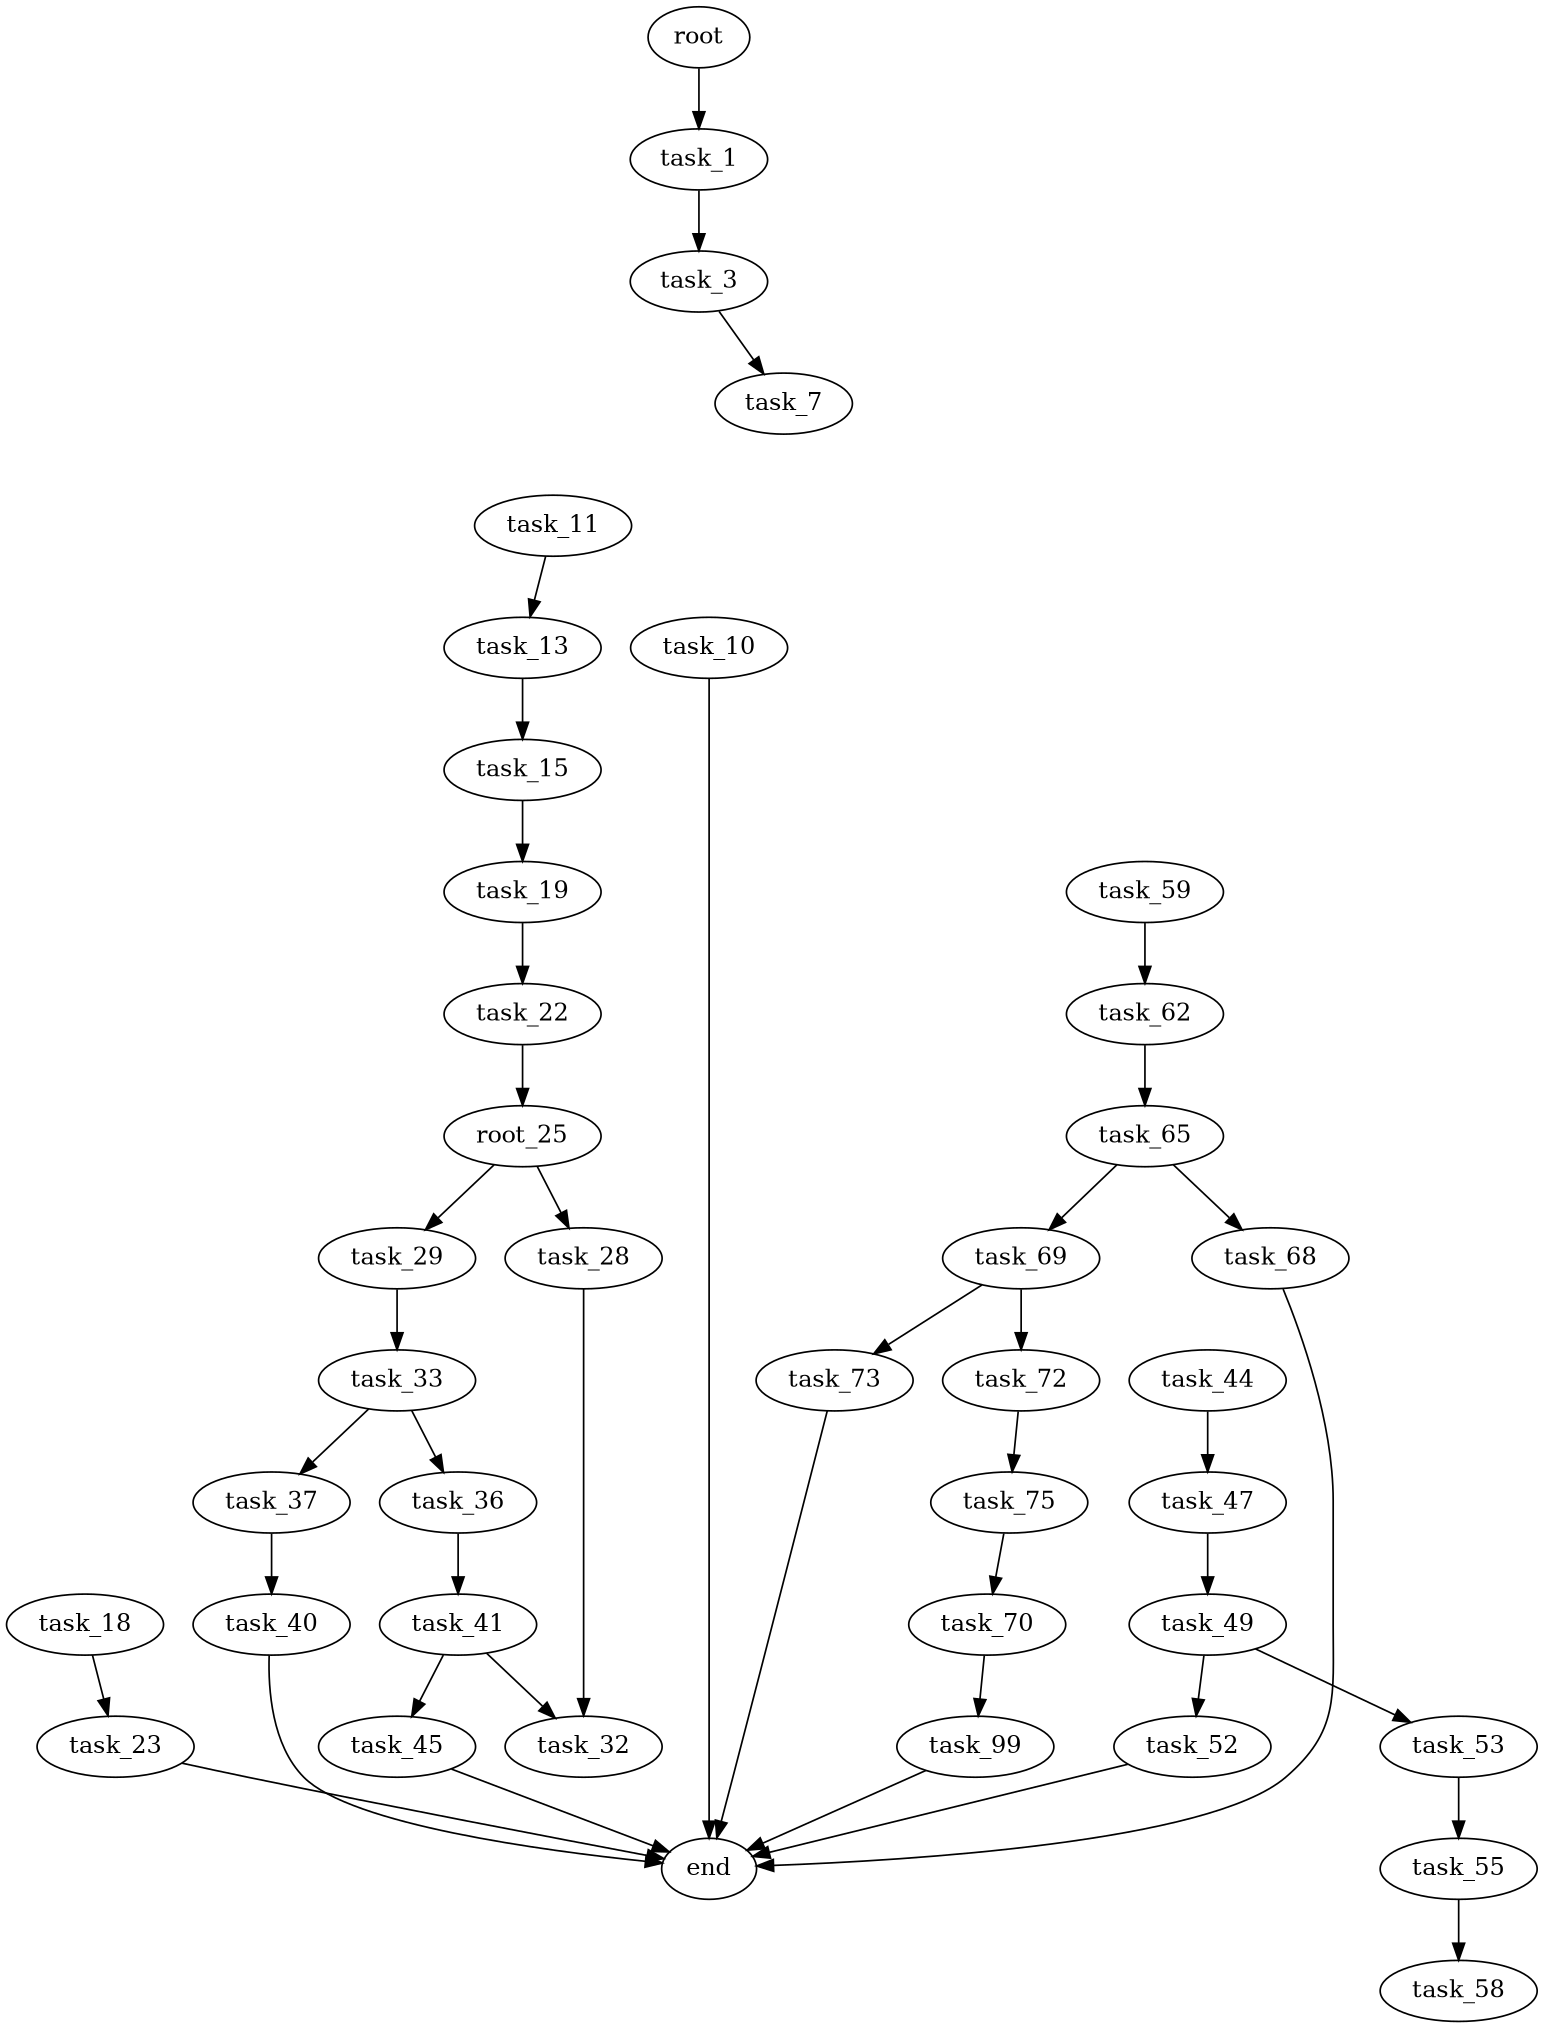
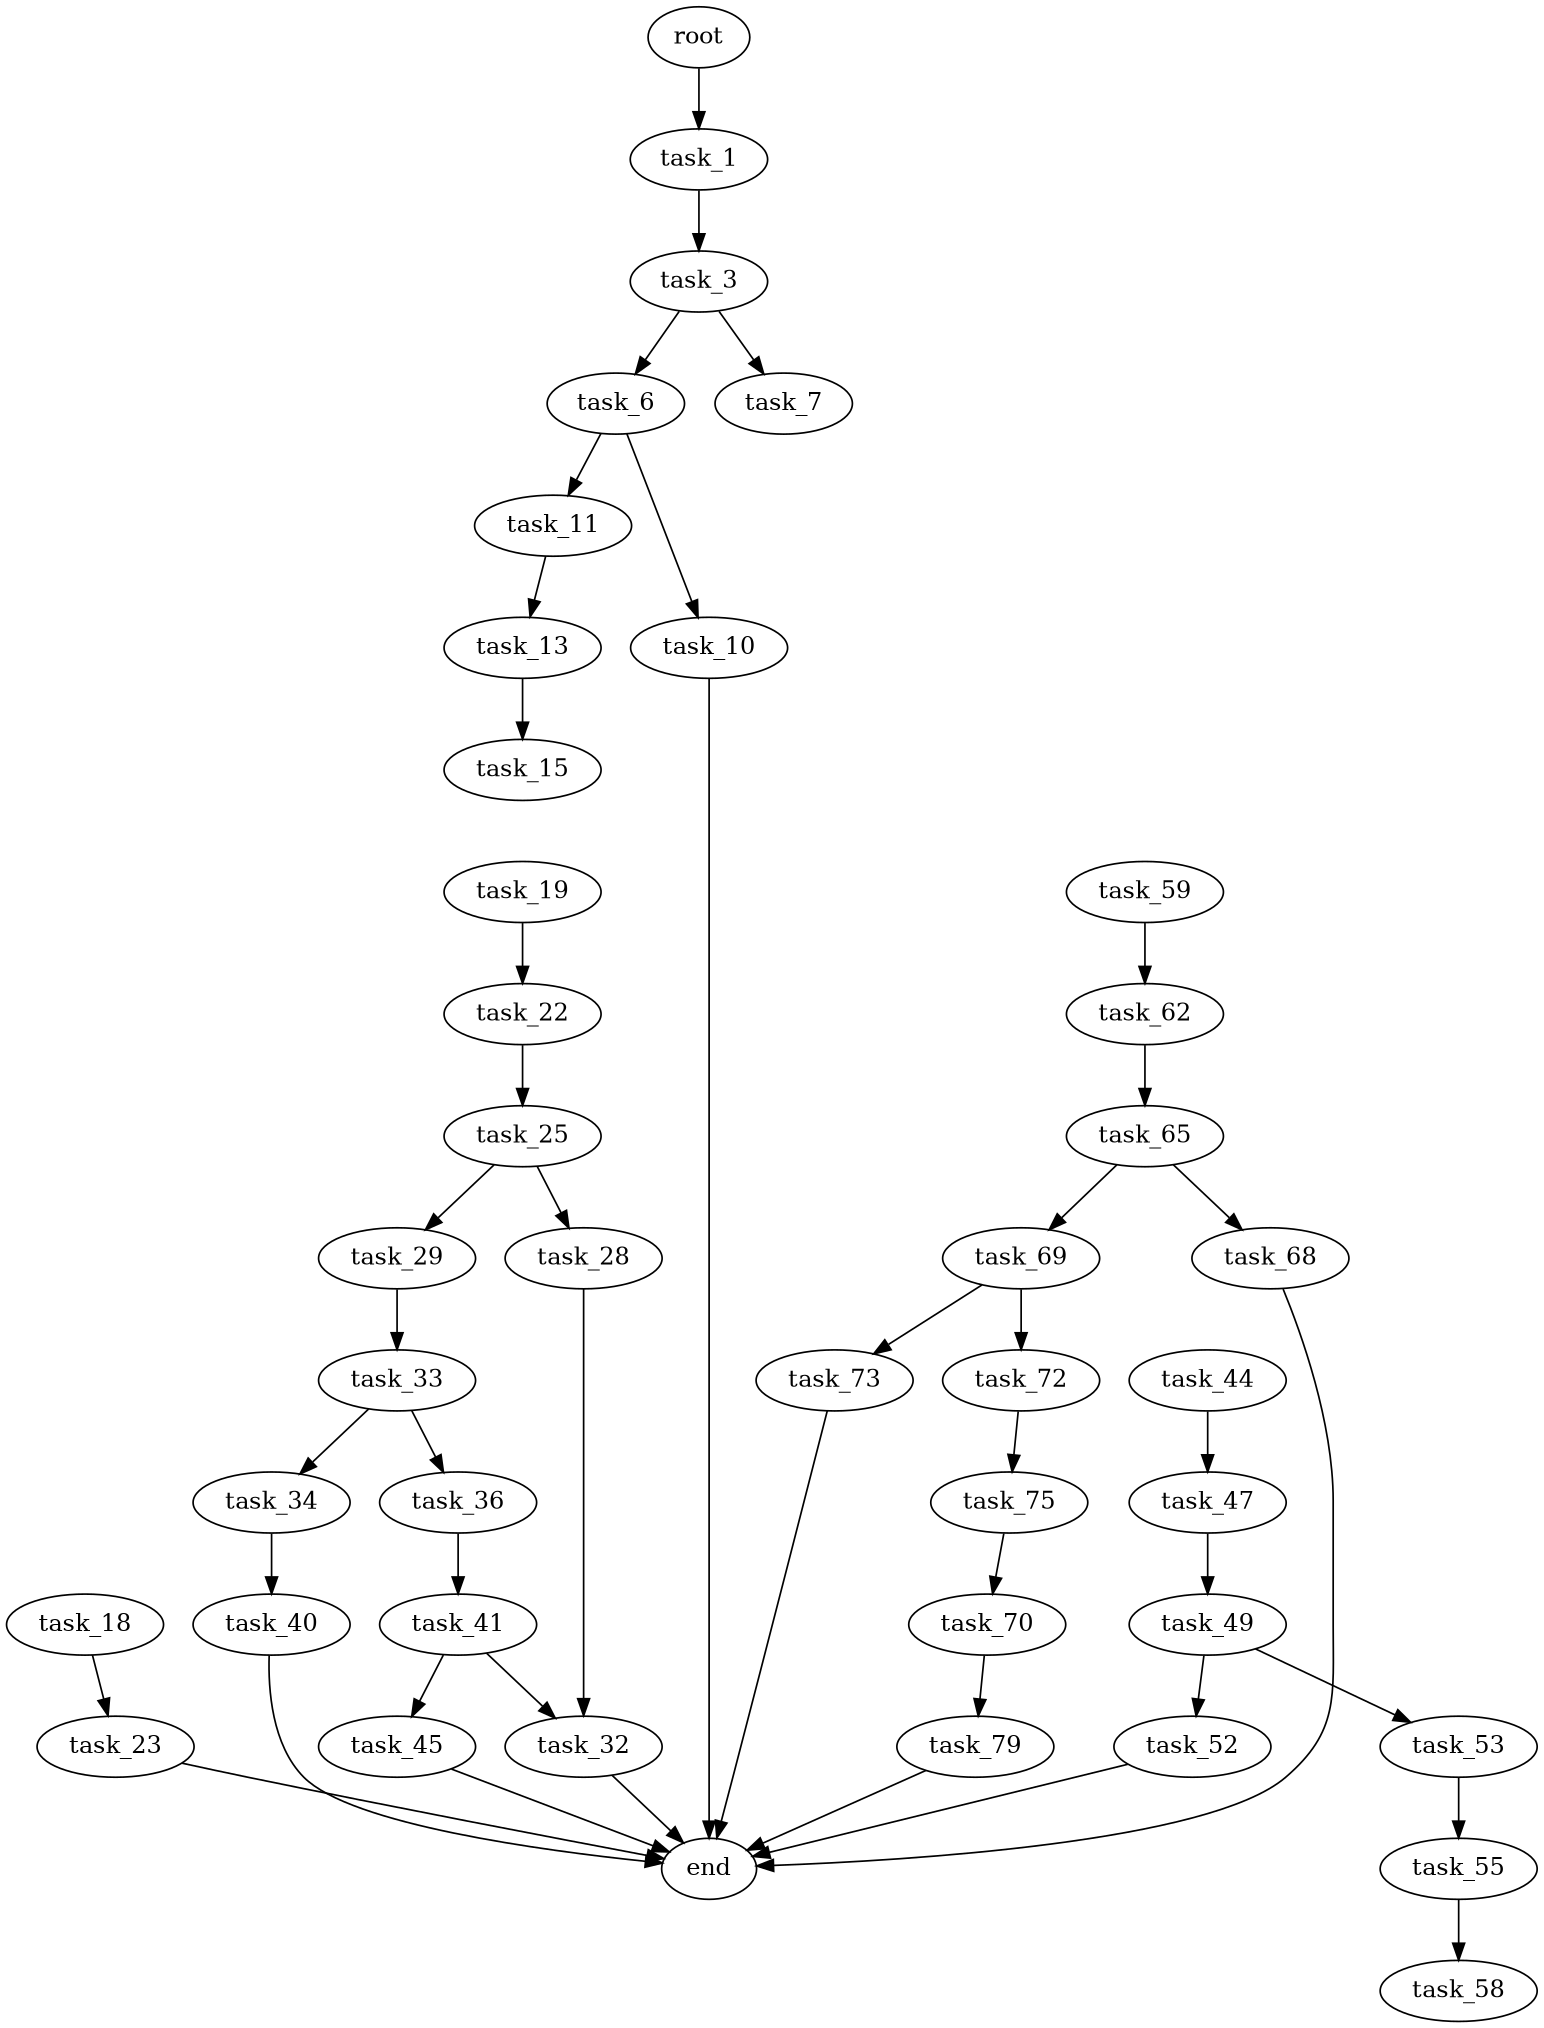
node "task_6": added
edge "task_15" -> "task_19": removed
node "root_25": label "root_25" -> "task_25"
node "task_37": label "task_37" -> "task_34"
node "task_99": label "task_99" -> "task_79"
edge "task_32" -> "end": added
